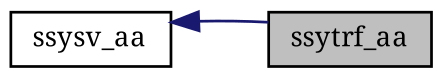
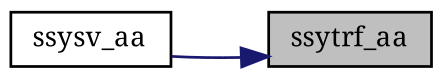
edge "ssytrf_aa" -> "ssysv_aa": reversed
